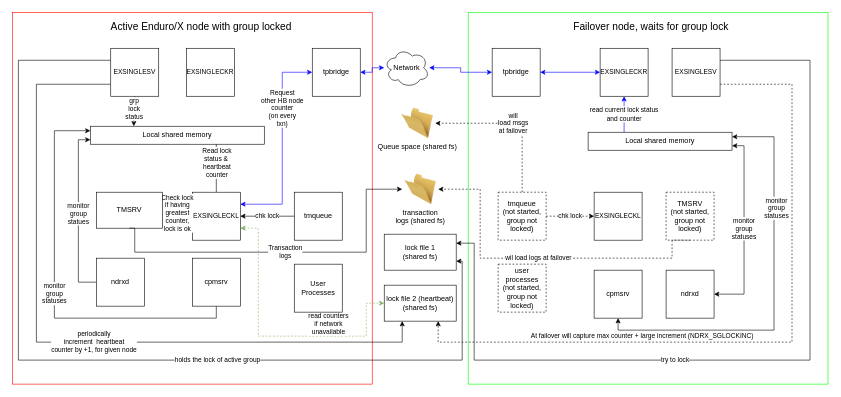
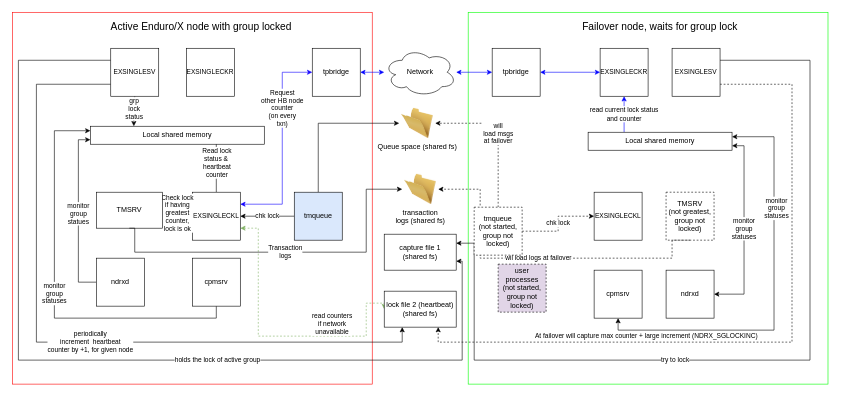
node "Failover node, waits for group lock": moved (651, 27) -> (660, 27)
node "Network": size 45x39 -> 72x48
edge "tmqueue" -> "Queue space (shared fs)": added
node "tmqueue": fillcolor #ffffff -> #dae8fc
node "tmqueue (not started, group not locked)": moved (522, 216) -> (498, 231)
node "TMSRV (not started,group not locked)": label "TMSRV (not started,group not locked)" -> "TMSRV (not greatest,group not locked)"
node "lock file 1 (shared fs)": label "lock file 1 (shared fs)" -> "capture file 1 (shared fs)"
node "User Processes": removed
node "user processes (not started,group not locked)": fillcolor #ffffff -> #e1d5e7
node "lock file 2 (heartbeat) (shared fs)": moved (420, 303) -> (420, 309)
